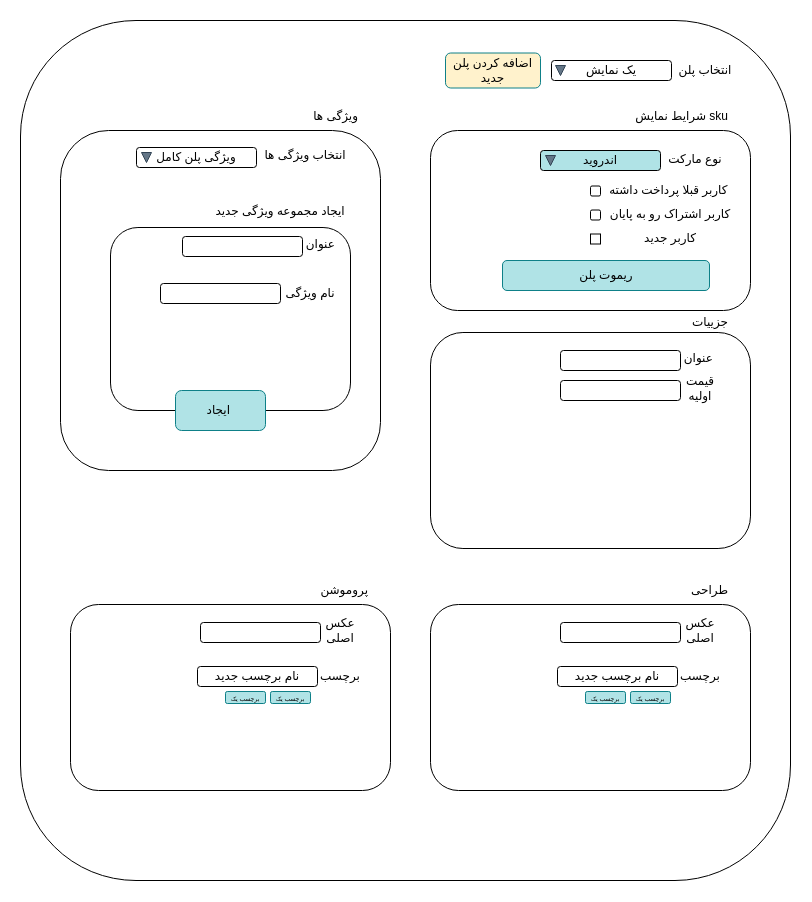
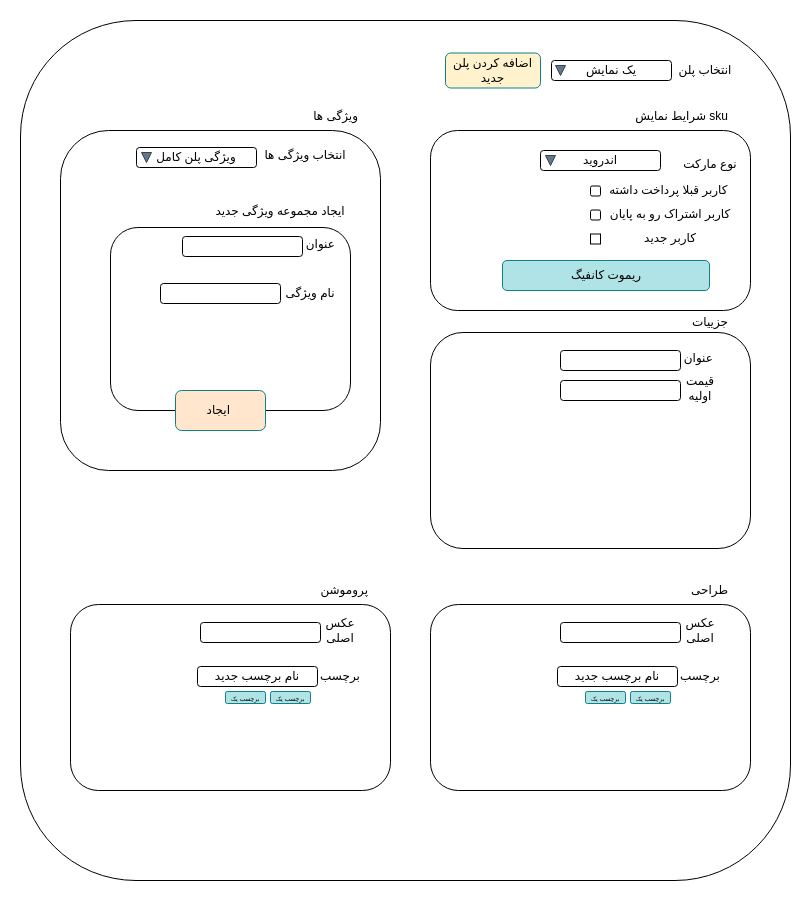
node "نوع مارکت": moved (696, 160) -> (711, 165)
node "اندروید": fillcolor #b0e3e6 -> #ffffff
node "ریموت پلن": label "ریموت پلن" -> "ریموت کانفیگ"
node "ایجاد": fillcolor #b0e3e6 -> #ffe6cc
